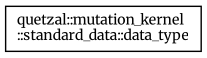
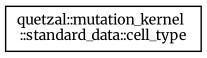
node "quetzal::mutation_kernel ::standard_data::data_type": label "quetzal::mutation_kernel ::standard_data::data_type" -> "quetzal::mutation_kernel ::standard_data::cell_type"
